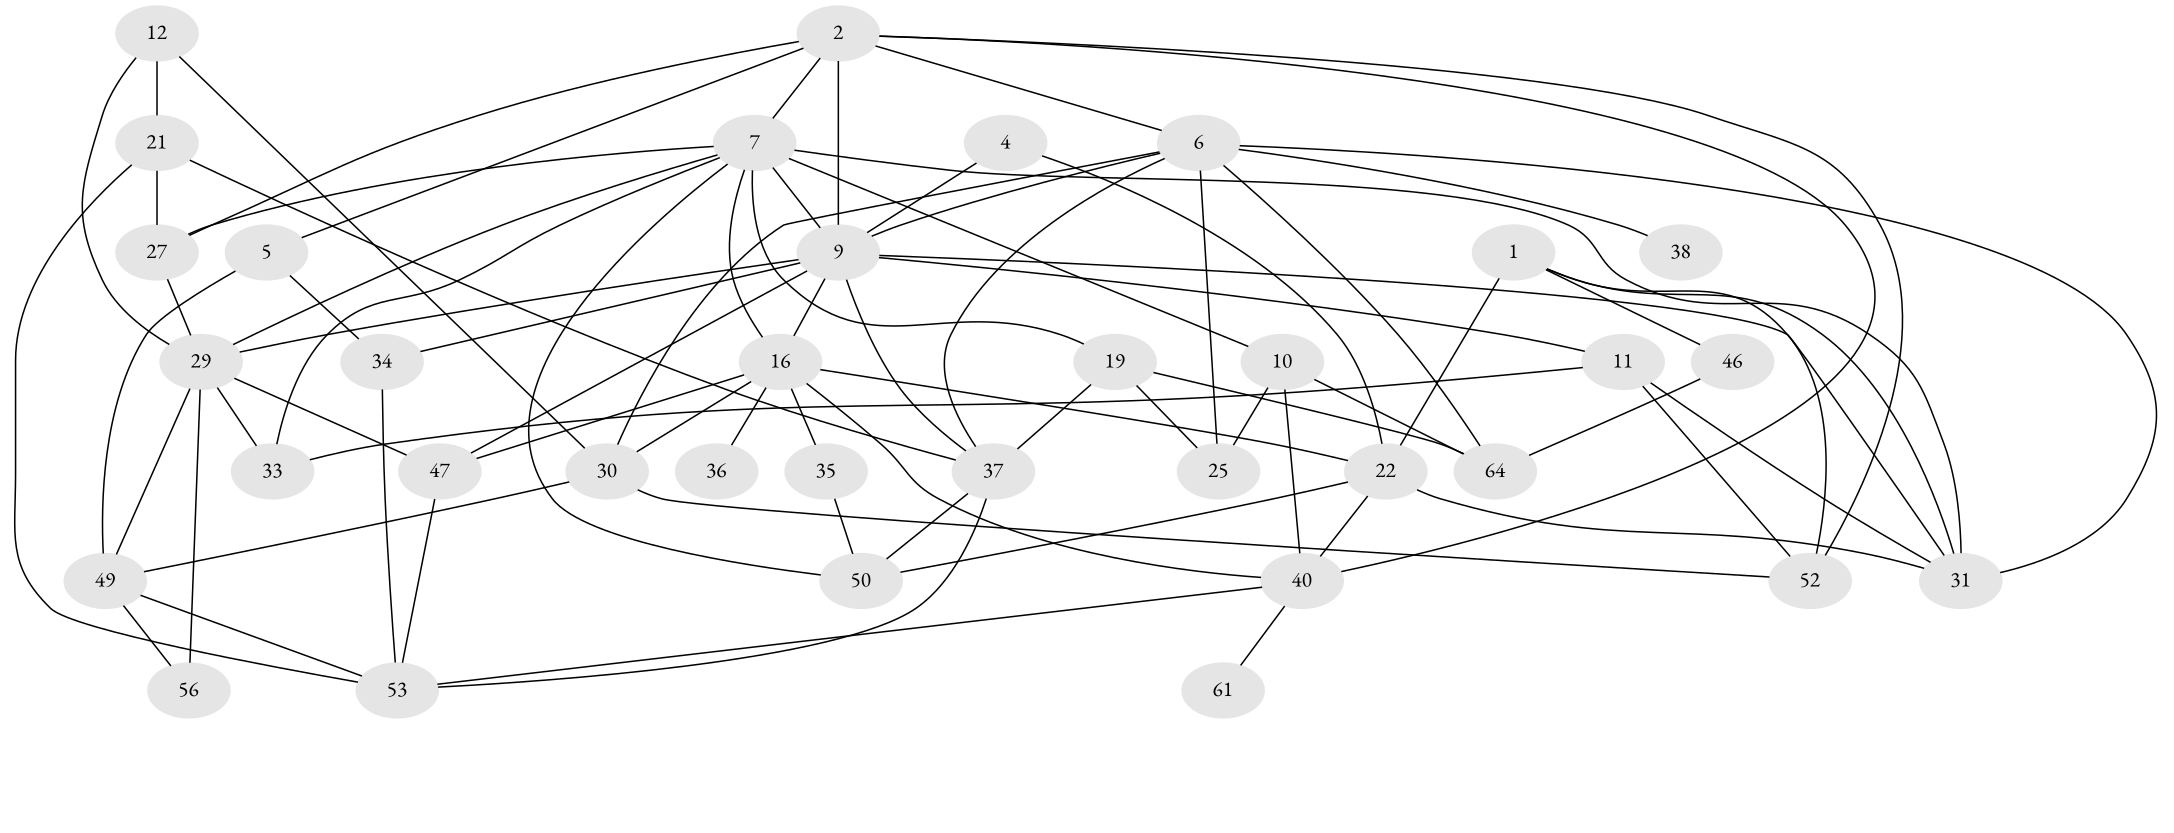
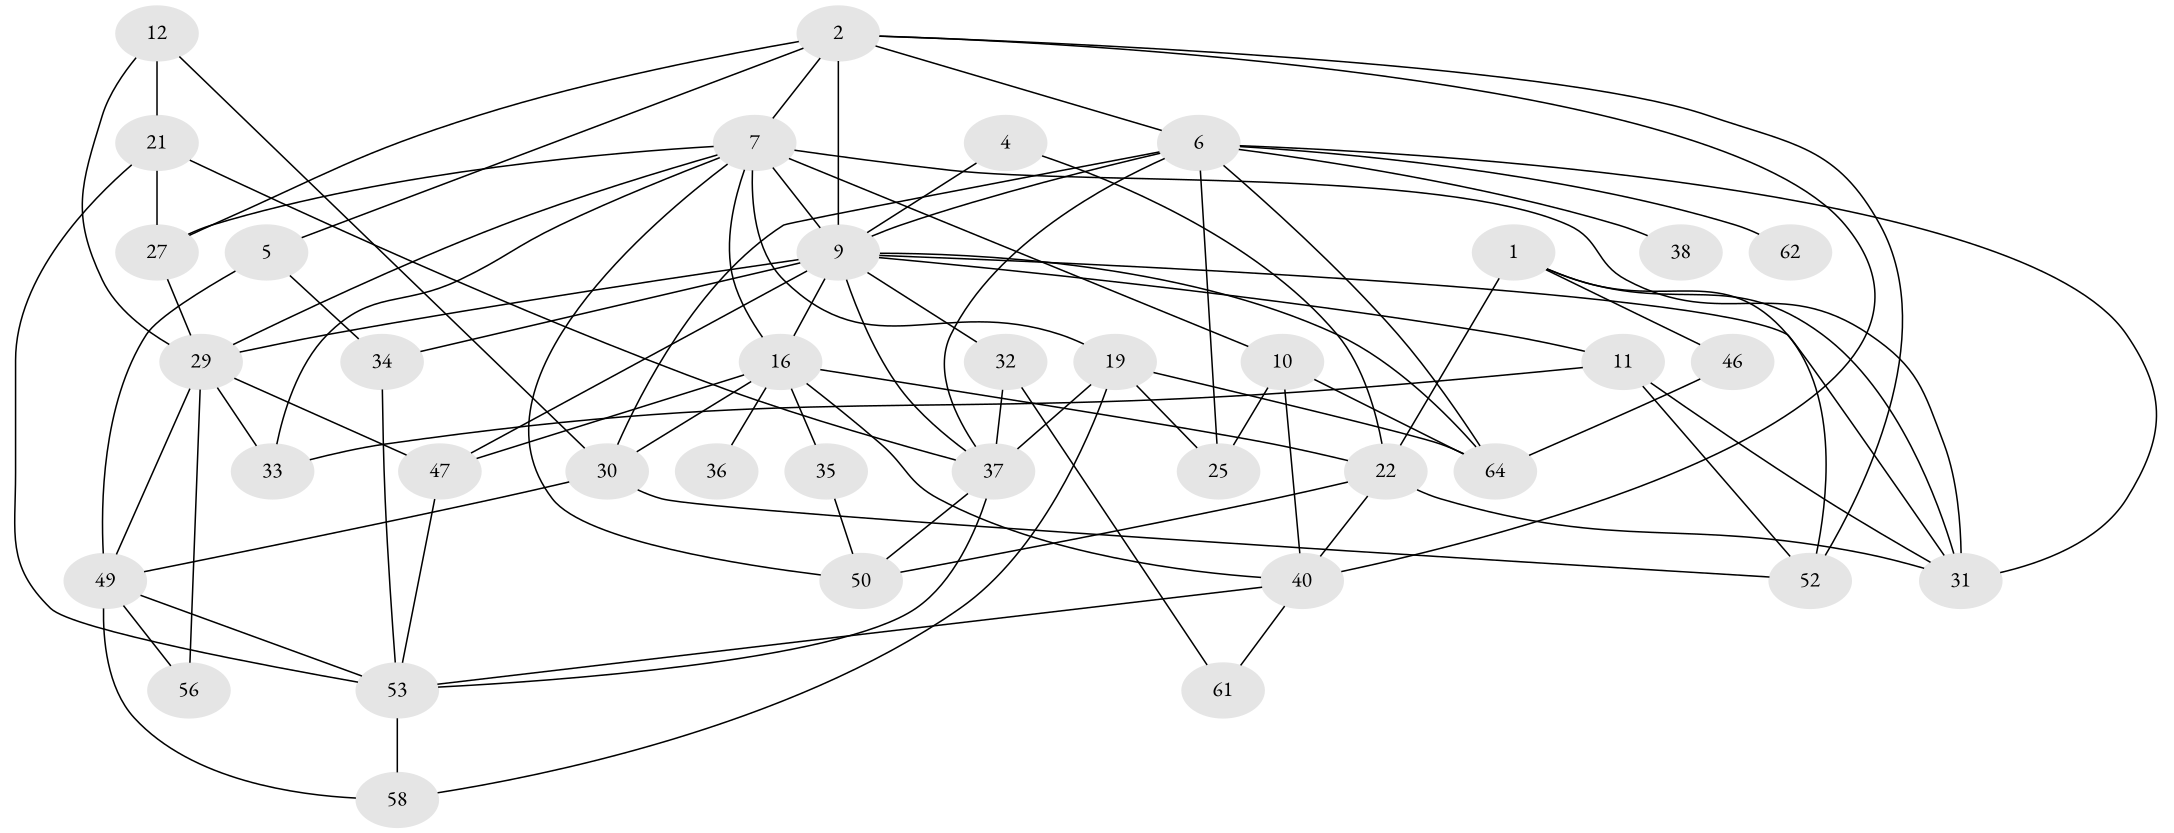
node "62": added
edge "9" -- "64": added
node "32": added
node "58": added
